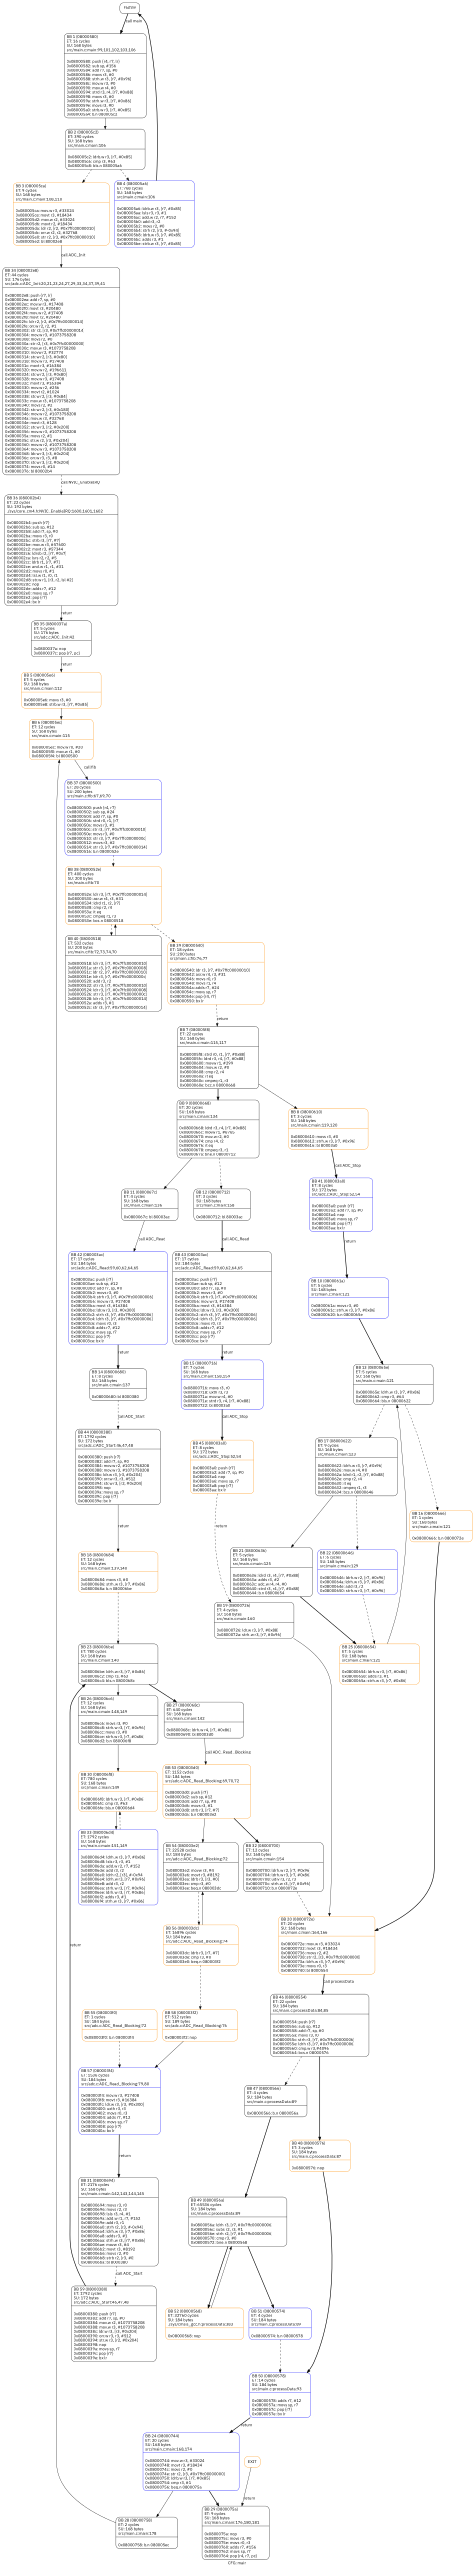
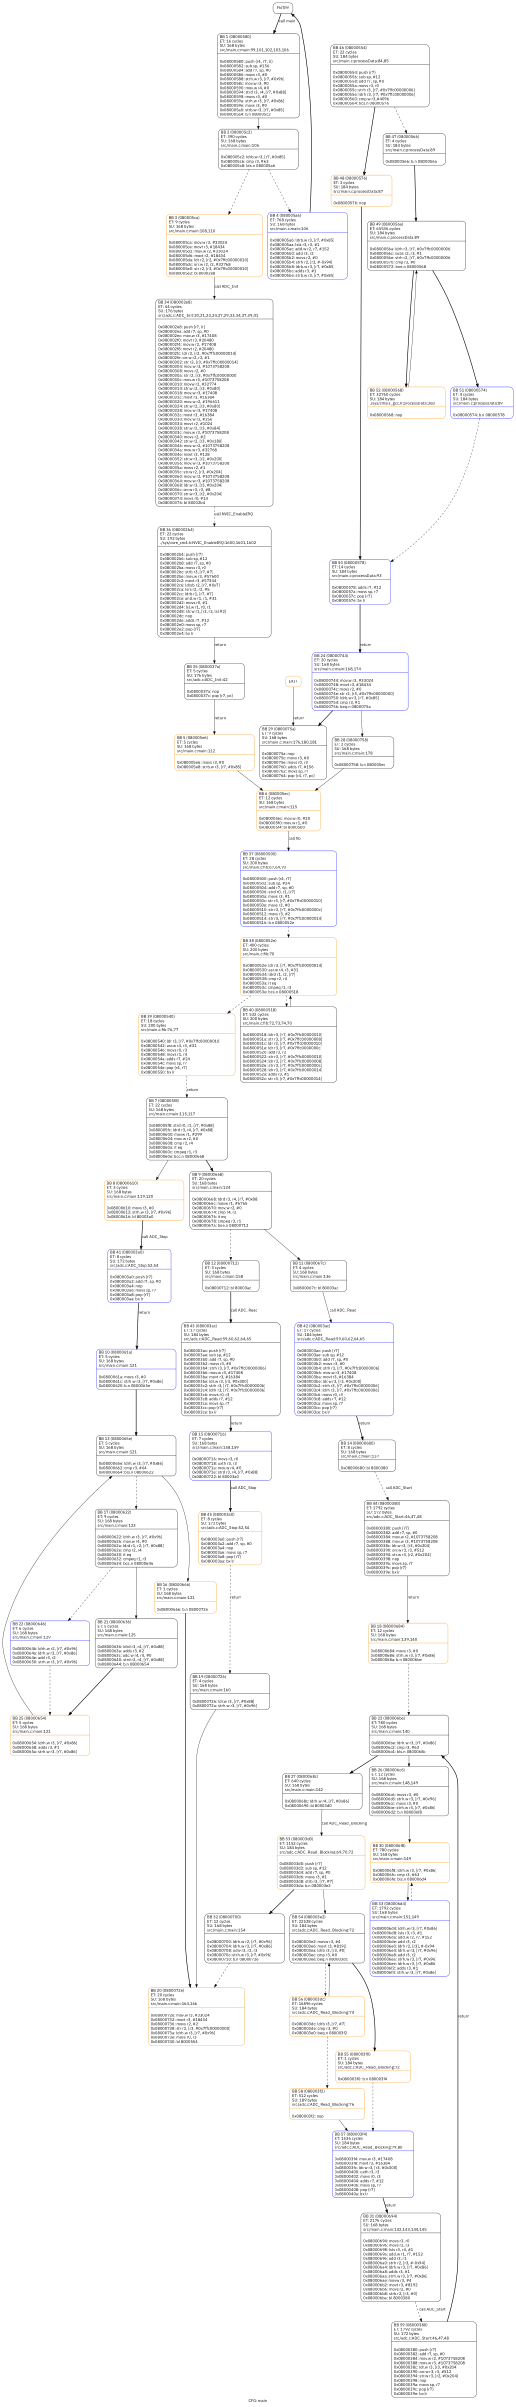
edge "BB 13 (0800065e)" -> "BB 16 (08000666)": style dashed -> solid
edge "BB 20 (0800072e)" -> "BB 46 (08000554)": removed, label "call processData"
edge "BB 54 (080003e2)" -> "BB 55 (080003f0)": added
